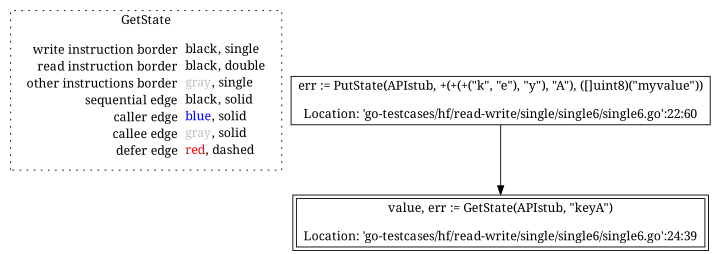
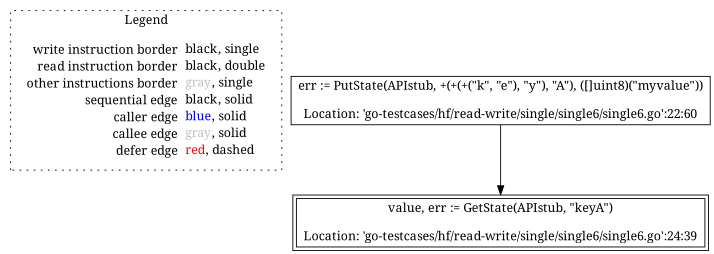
cluster "GetState": label "GetState" -> "Legend"
